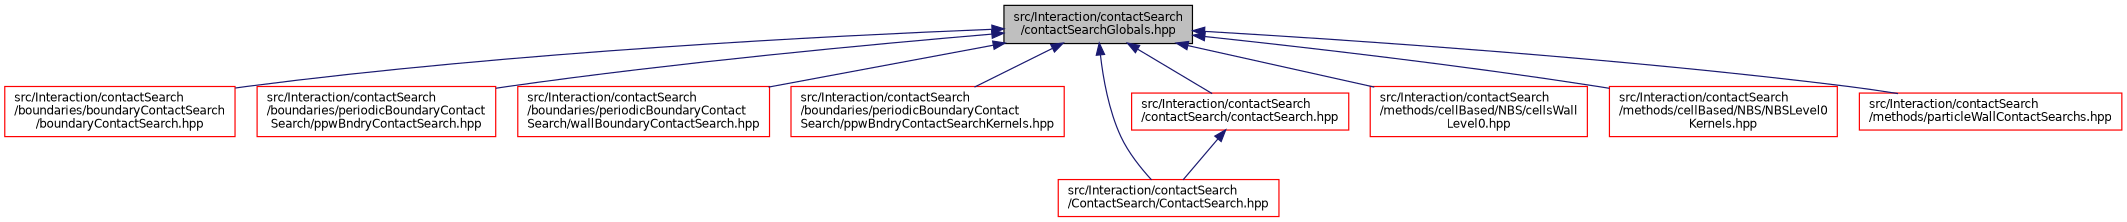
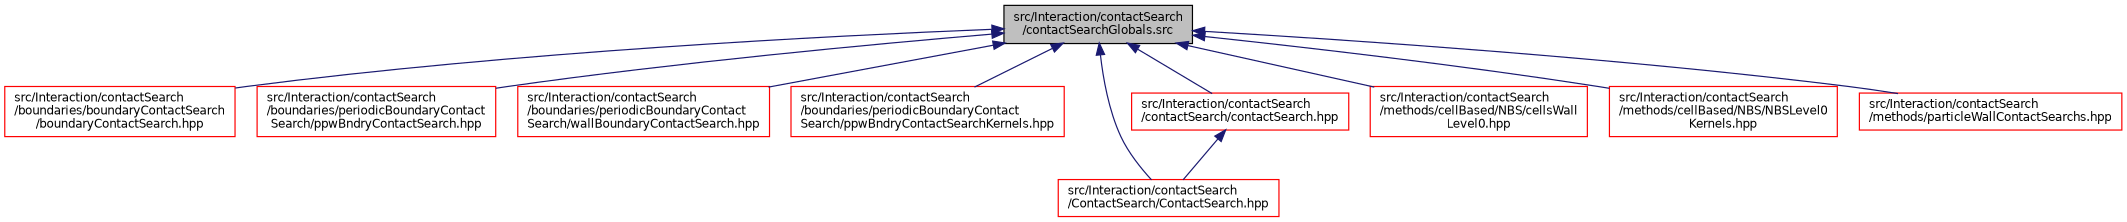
node "src/Interaction/contactSearch /contactSearchGlobals.hpp": label "src/Interaction/contactSearch /contactSearchGlobals.hpp" -> "src/Interaction/contactSearch /contactSearchGlobals.src"
